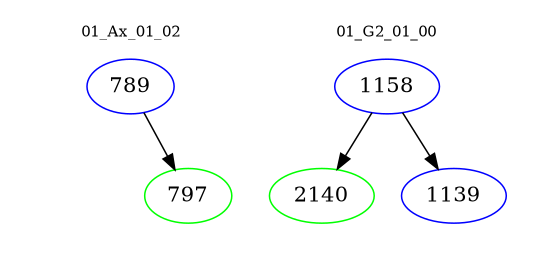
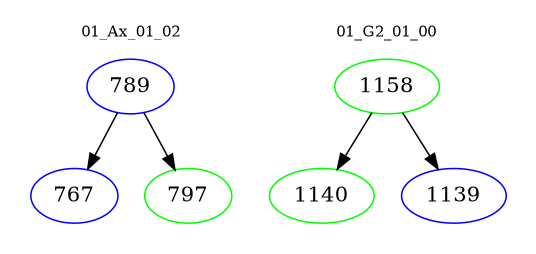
node "1158": color blue -> green
node "767": added
node "2140": label "2140" -> "1140"
